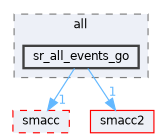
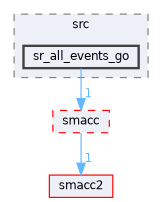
cluster "all": label "all" -> "src"
edge "sr_all_events_go" -> "smacc2": now "smacc" -> "smacc2"
